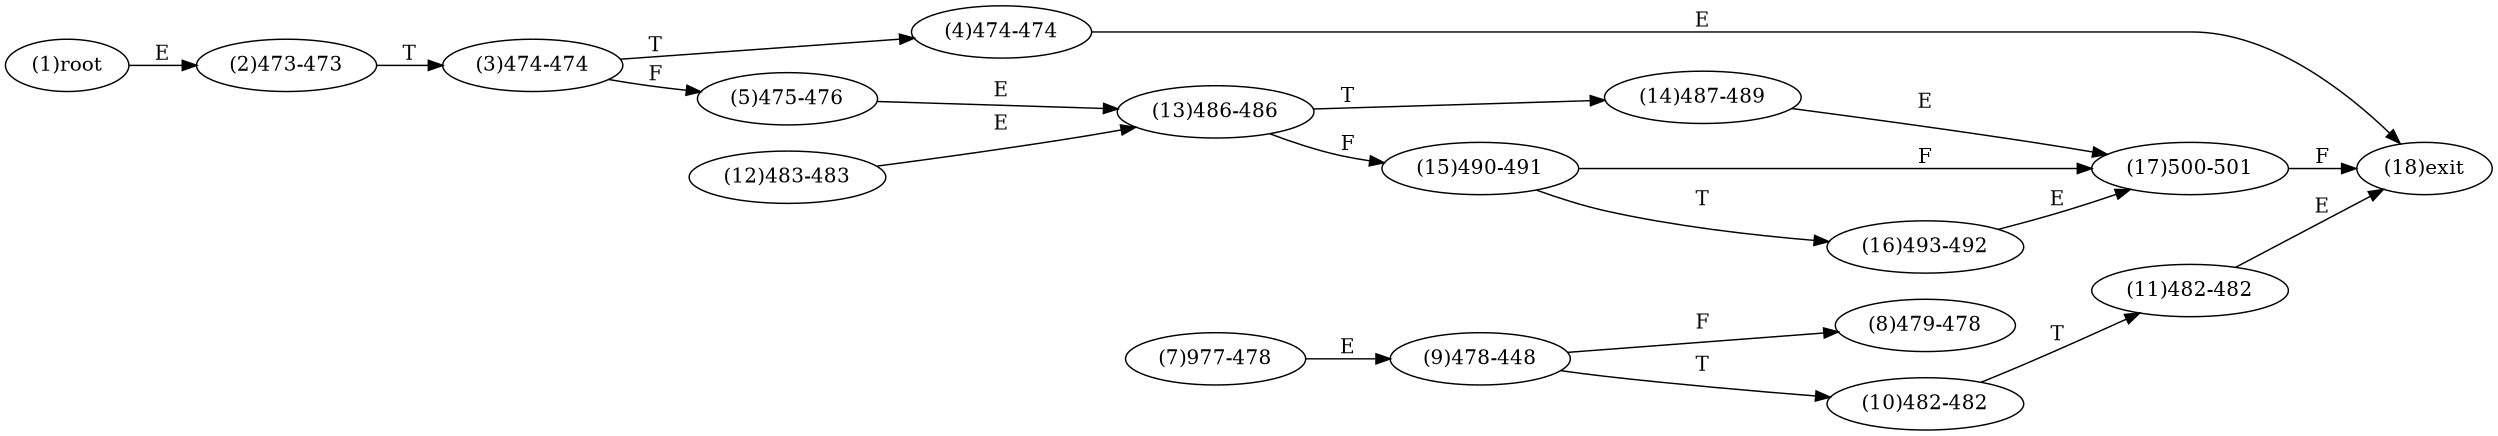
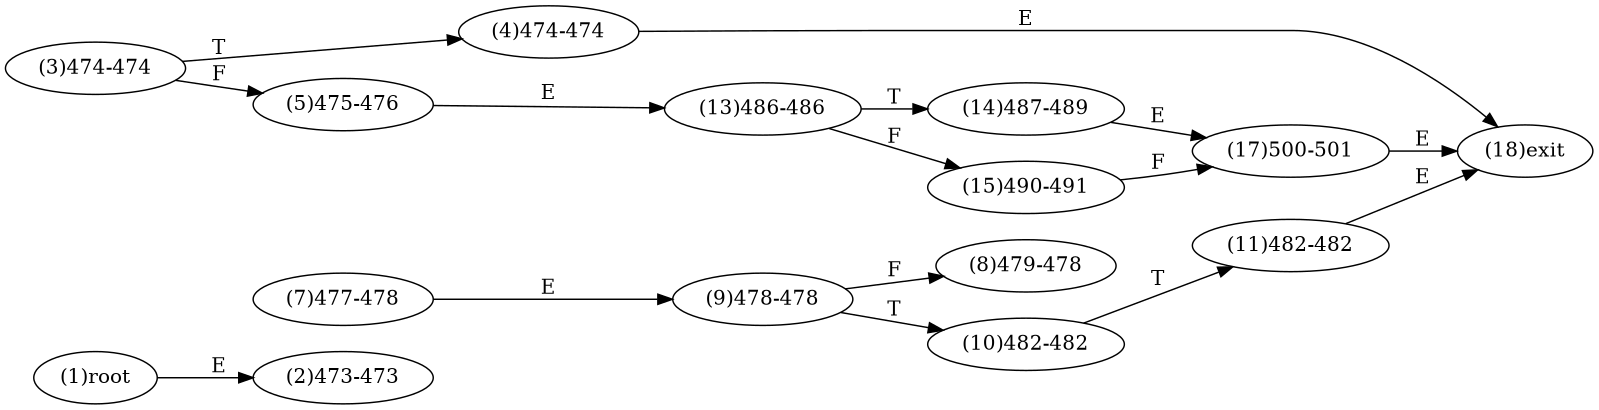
edge "(2)473-473" -> "(3)474-474": removed, label "T"
edge "(17)500-501" -> "(18)exit": label "F" -> "E"
node "(12)483-483": removed
node "(16)493-492": removed
node "(7)977-478": label "(7)977-478" -> "(7)477-478"
node "(9)478-448": label "(9)478-448" -> "(9)478-478"
